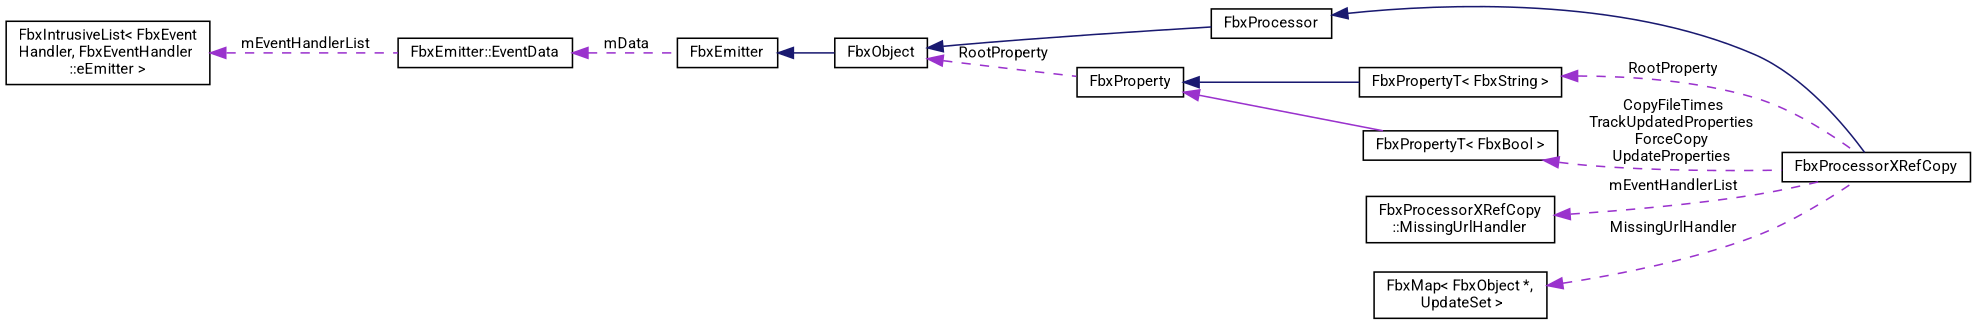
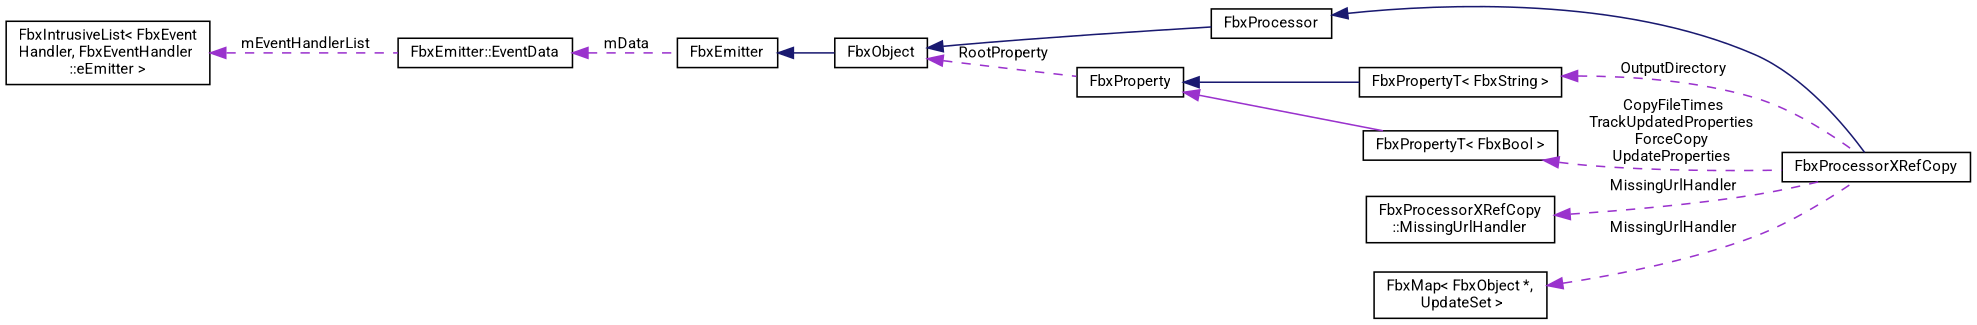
edge "FbxProcessorXRefCopy" -> "FbxPropertyT< FbxString >": label " RootProperty" -> " OutputDirectory"
edge "FbxProcessorXRefCopy" -> "FbxProcessorXRefCopy ::MissingUrlHandler": label " mEventHandlerList" -> " MissingUrlHandler"
